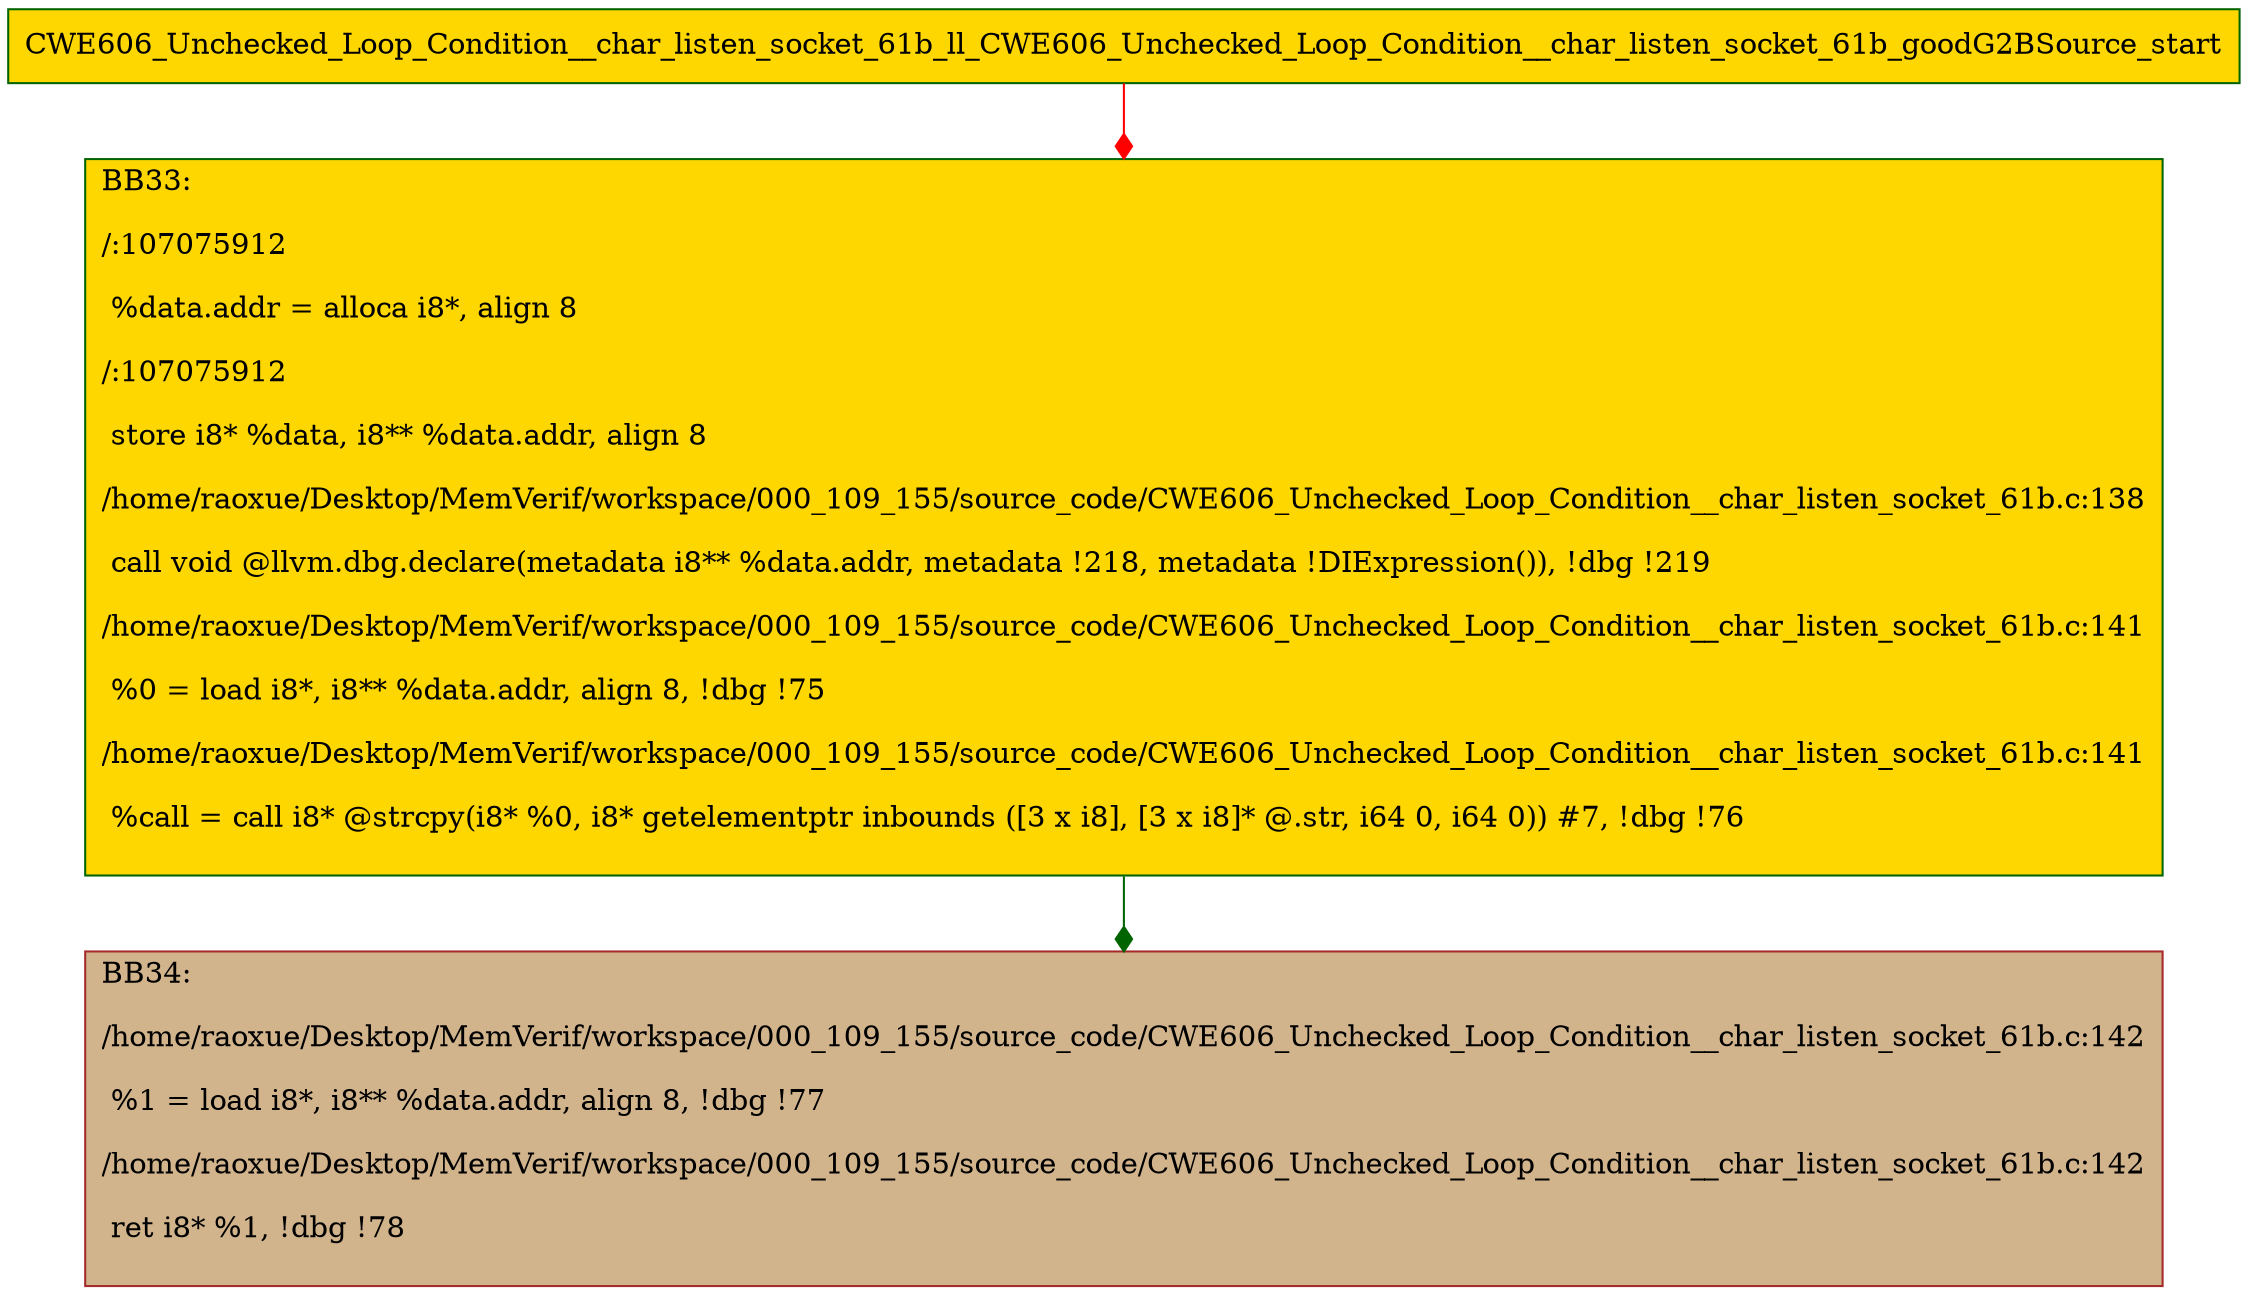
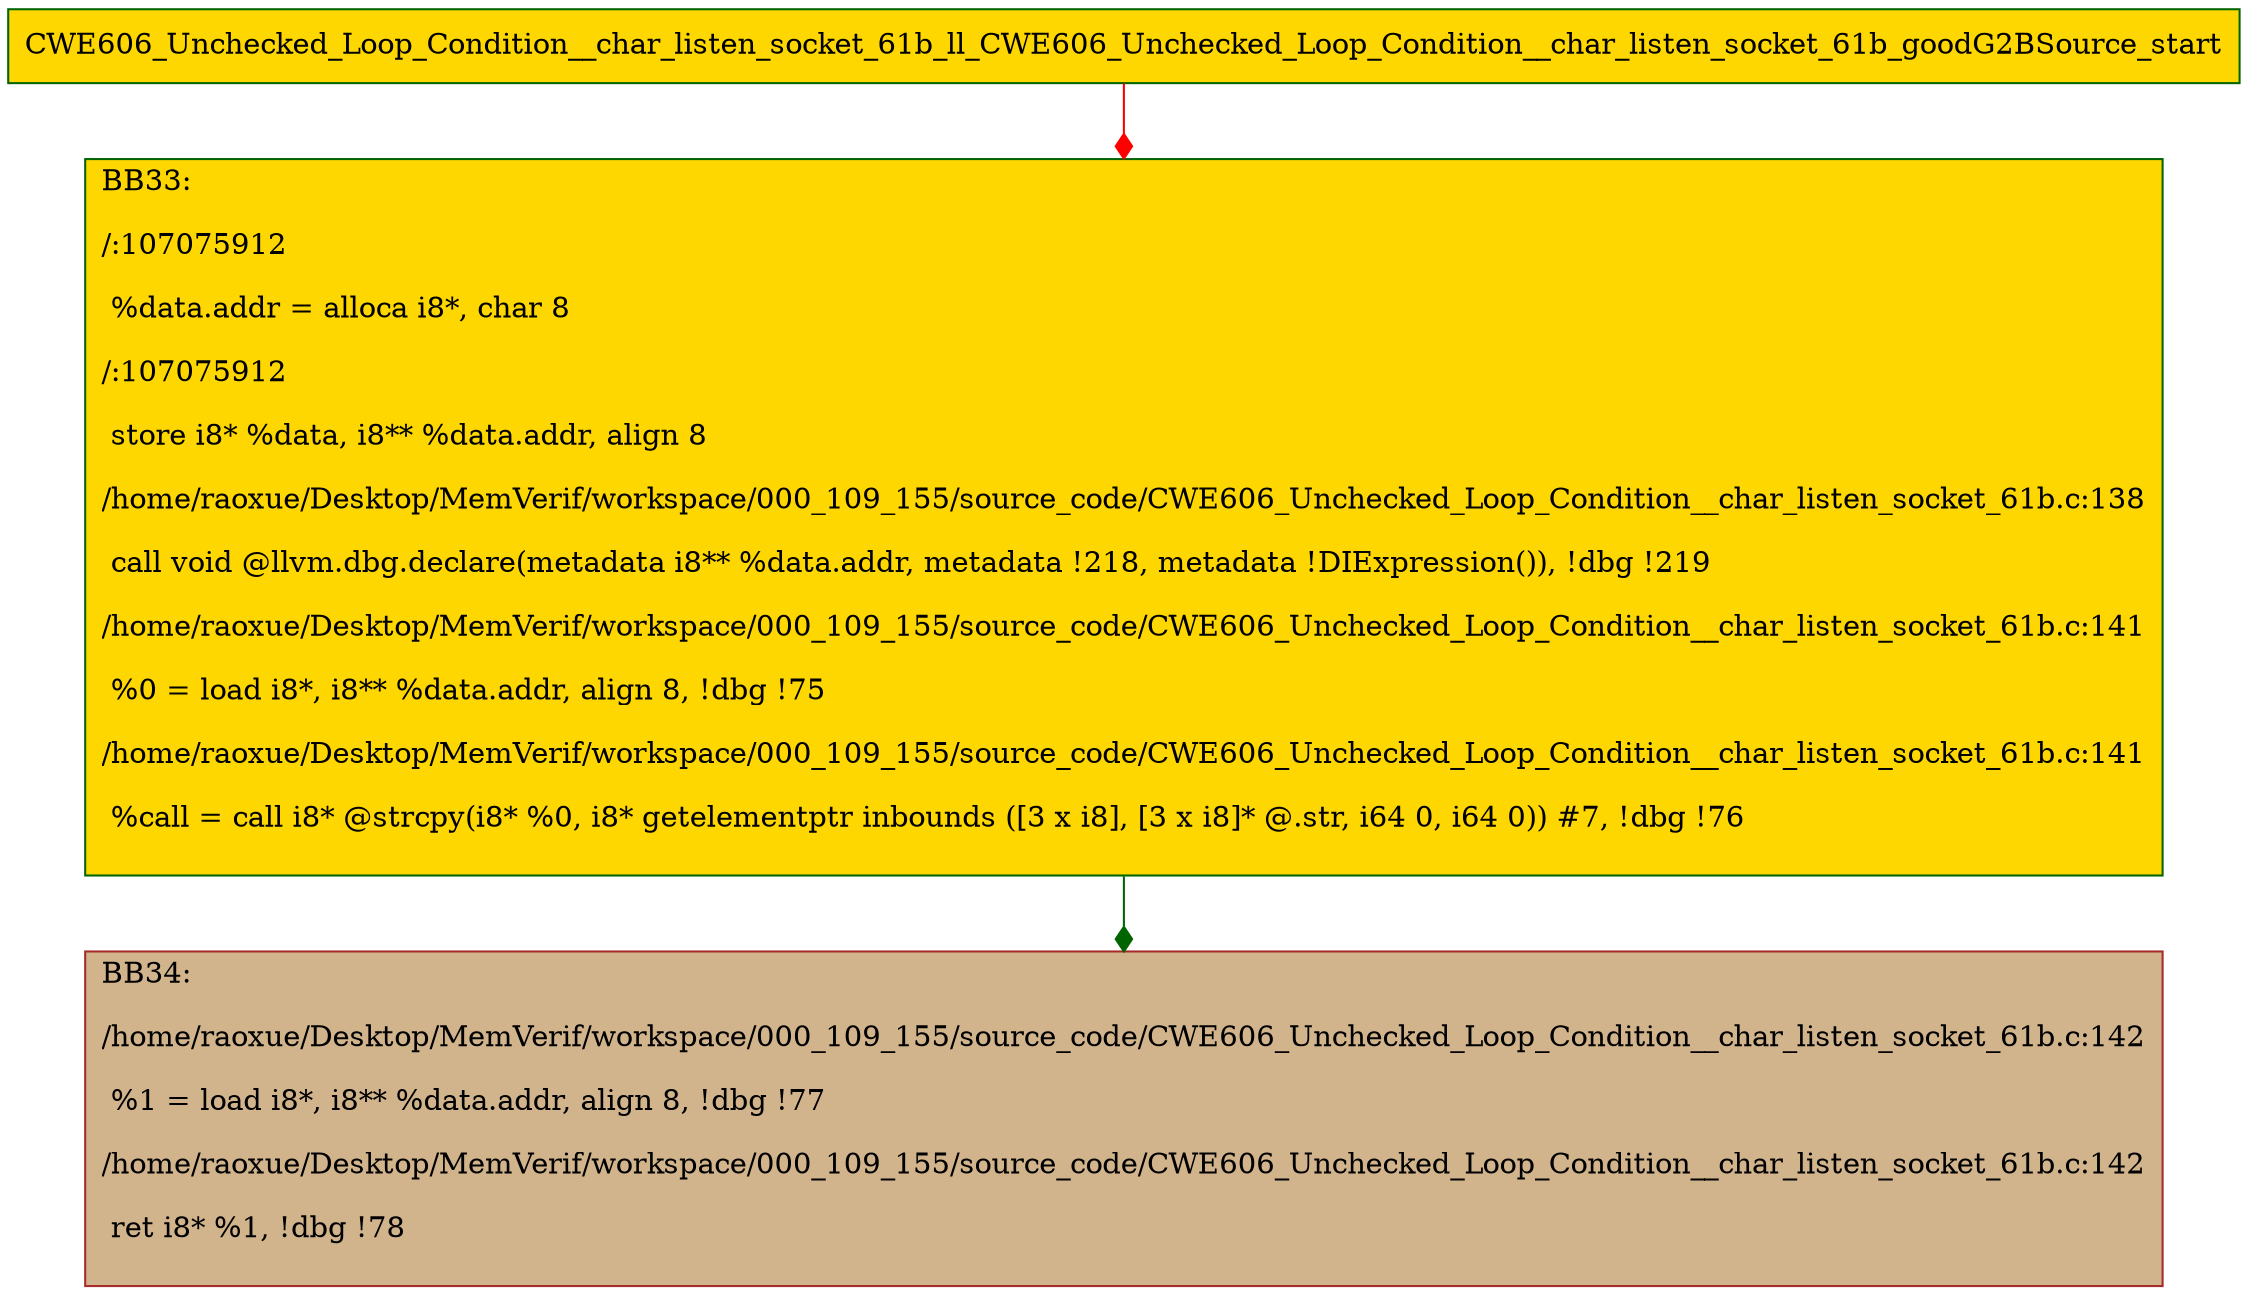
node "BB33:": text "%data.addr = alloca i8*, align 8" -> "%data.addr = alloca i8*, char 8"
